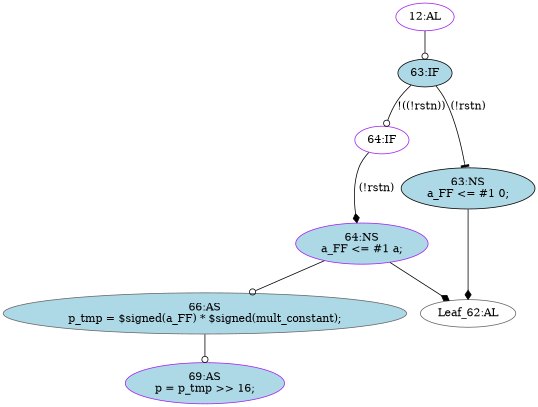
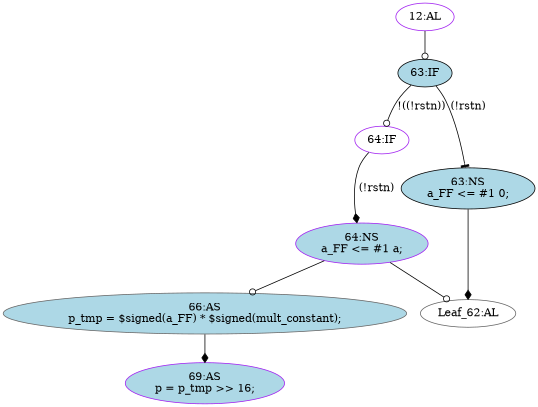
edge "64:NS a_FF <= #1 a;" -> "Leaf_62:AL": arrowhead diamond -> odot
edge "66:AS p_tmp = $signed(a_FF) * $signed(mult_constant);" -> "69:AS p = p_tmp >> 16;": arrowhead odot -> diamond
